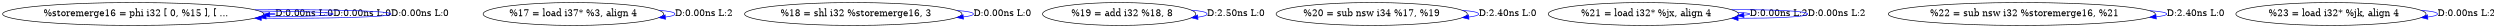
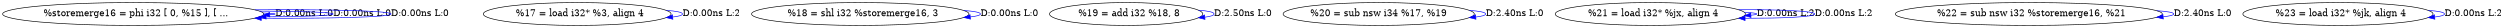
node "%17 = load i37* %3, align 4": label "%17 = load i37* %3, align 4" -> "%17 = load i32* %3, align 4"
